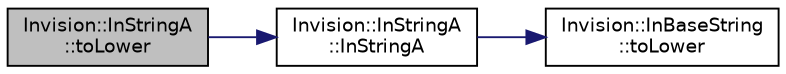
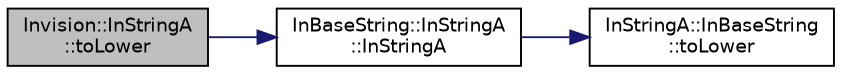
node "Invision::InStringA ::InStringA": label "Invision::InStringA ::InStringA" -> "InBaseString::InStringA ::InStringA"
node "Invision::InBaseString ::toLower": label "Invision::InBaseString ::toLower" -> "InStringA::InBaseString ::toLower"
